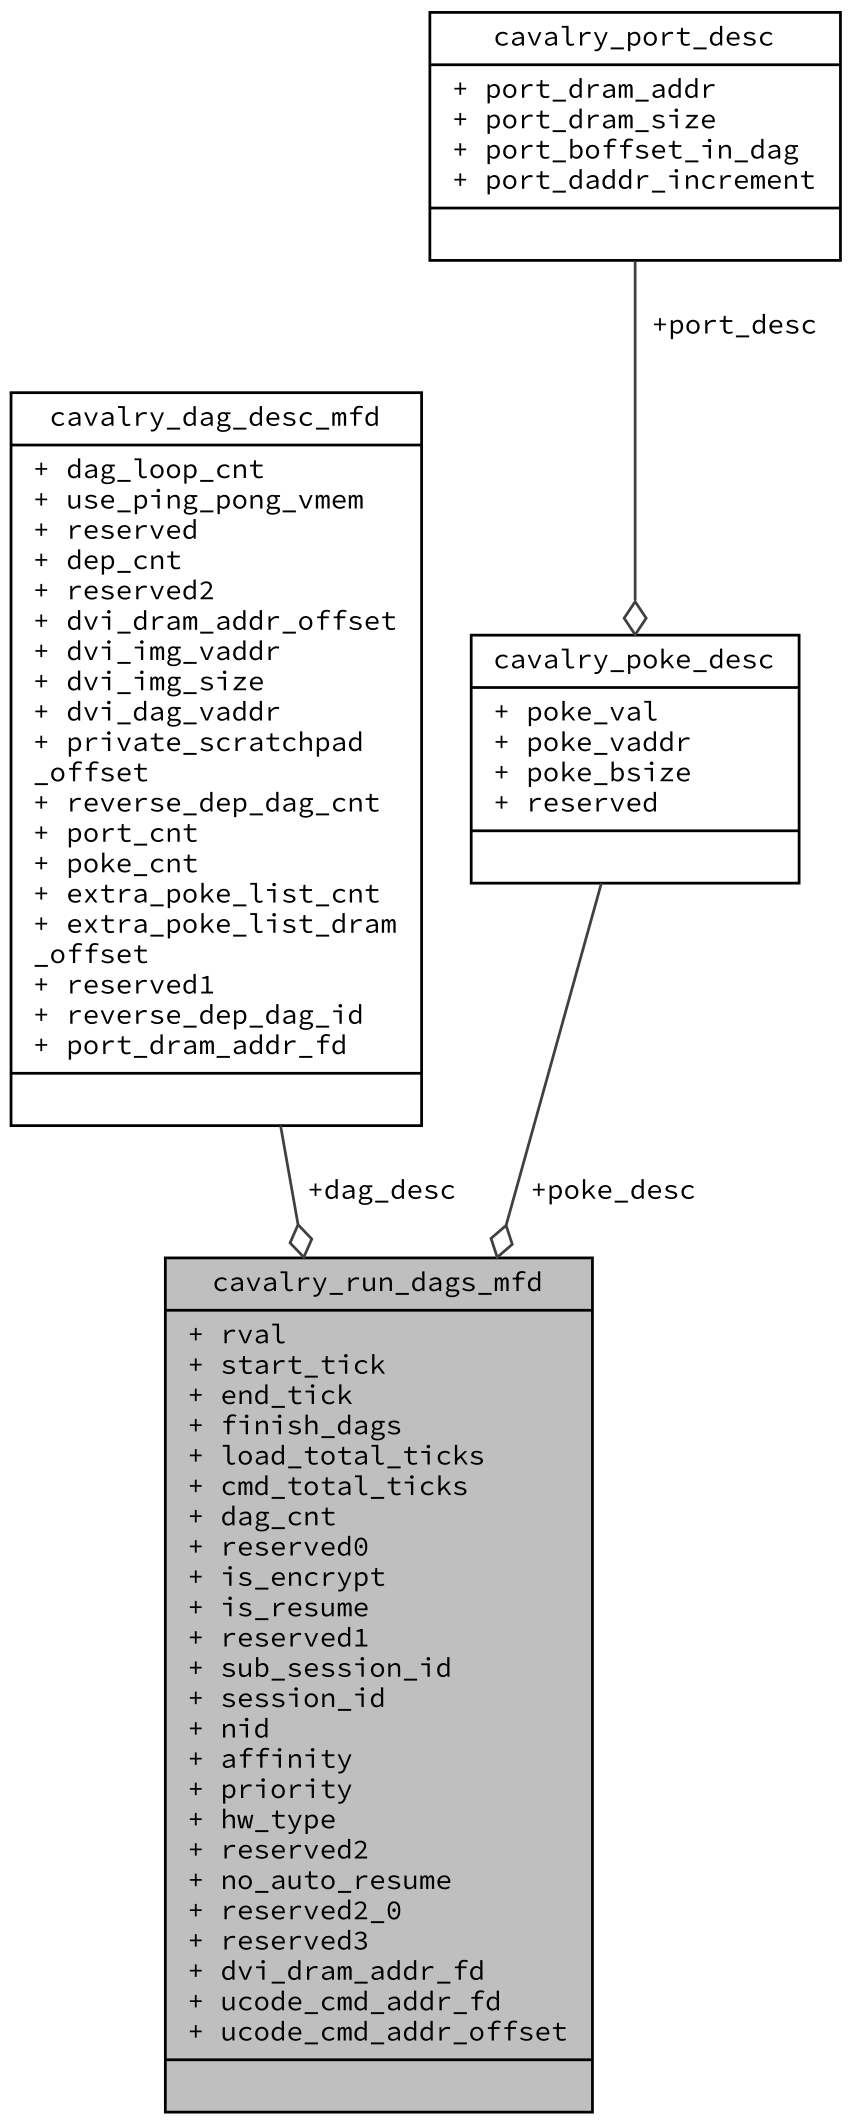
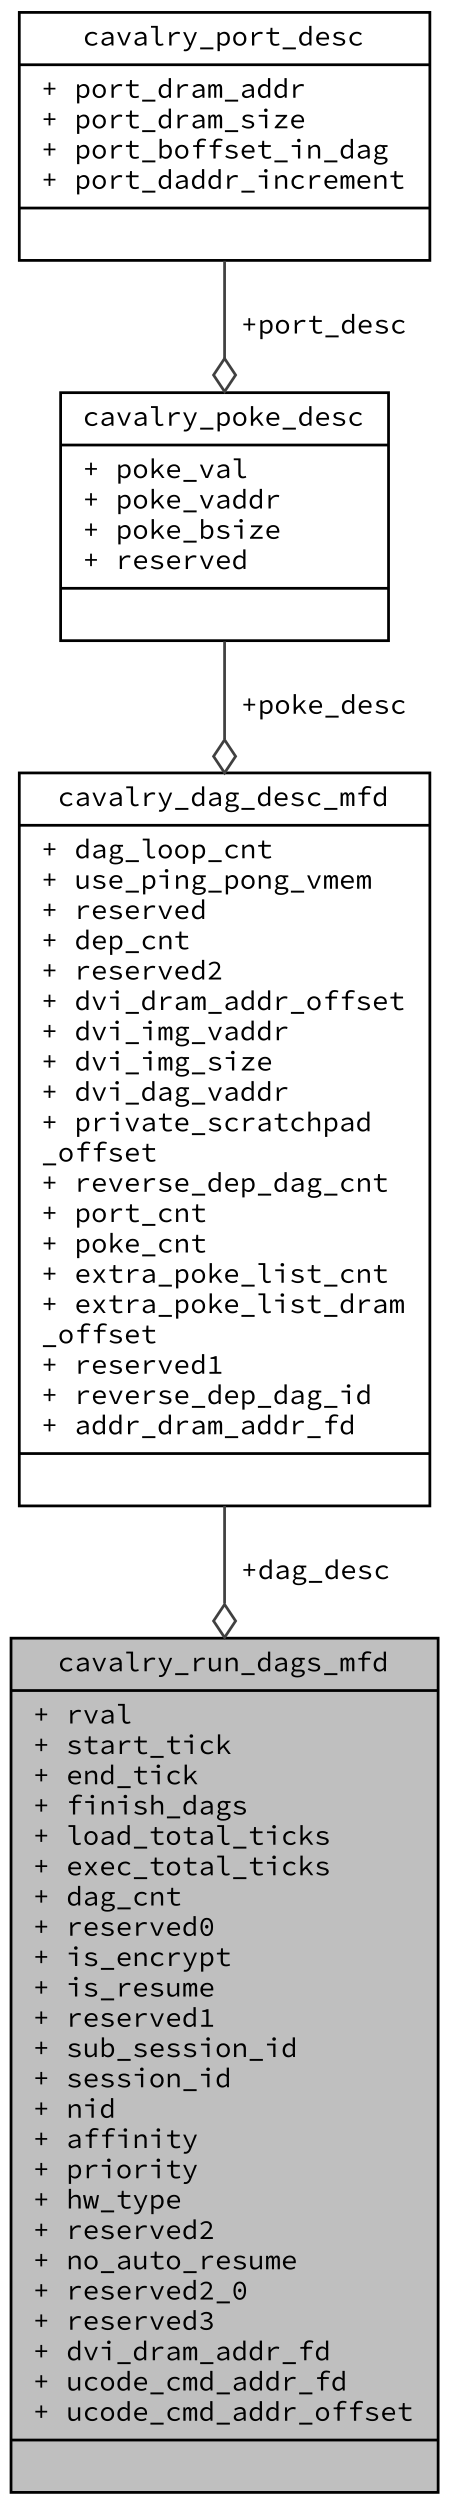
node "cavalry_dag_desc_mfd": text "+ port_dram_addr_fd" -> "+ addr_dram_addr_fd"
edge "cavalry_poke_desc" -> "cavalry_run_dags_mfd": now "cavalry_poke_desc" -> "cavalry_dag_desc_mfd"
node "cavalry_run_dags_mfd": text "+ cmd_total_ticks" -> "+ exec_total_ticks"
